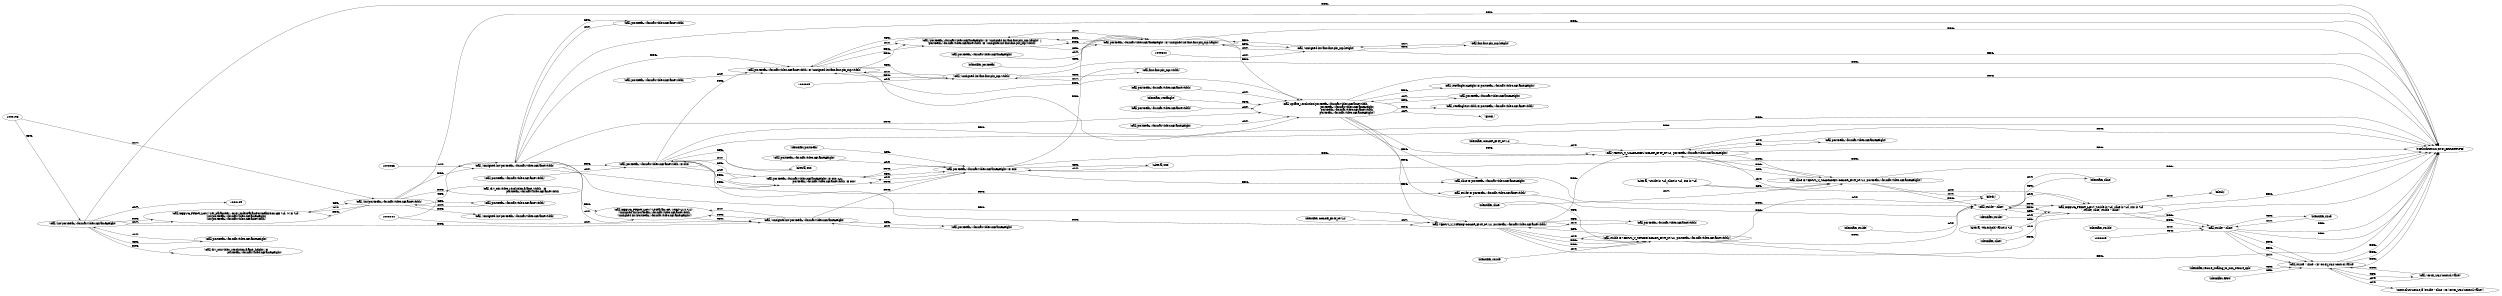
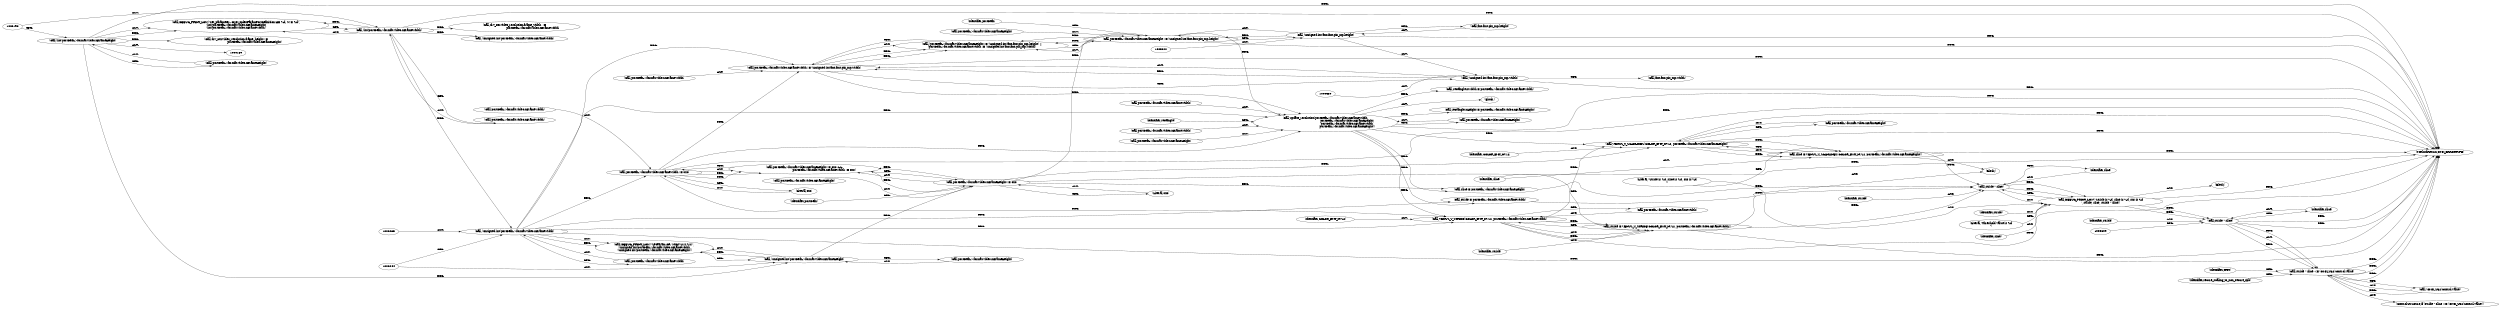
edge "(Call,fmt.fmt.pix_mp.width)" -> "(Call,(unsigned int)fmt.fmt.pix_mp.width)": now "(Call,(unsigned int)fmt.fmt.pix_mp.height)" -> "(Call,(unsigned int)fmt.fmt.pix_mp.width)"
